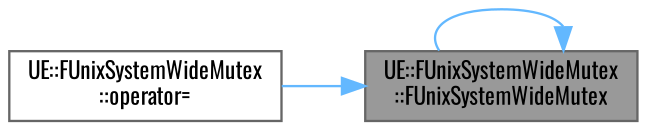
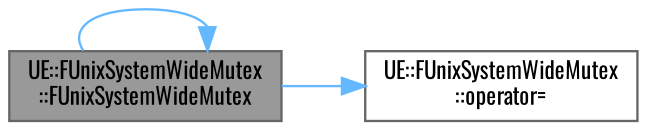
edge "UE::FUnixSystemWideMutex ::operator=" -> "UE::FUnixSystemWideMutex ::FUnixSystemWideMutex": reversed
